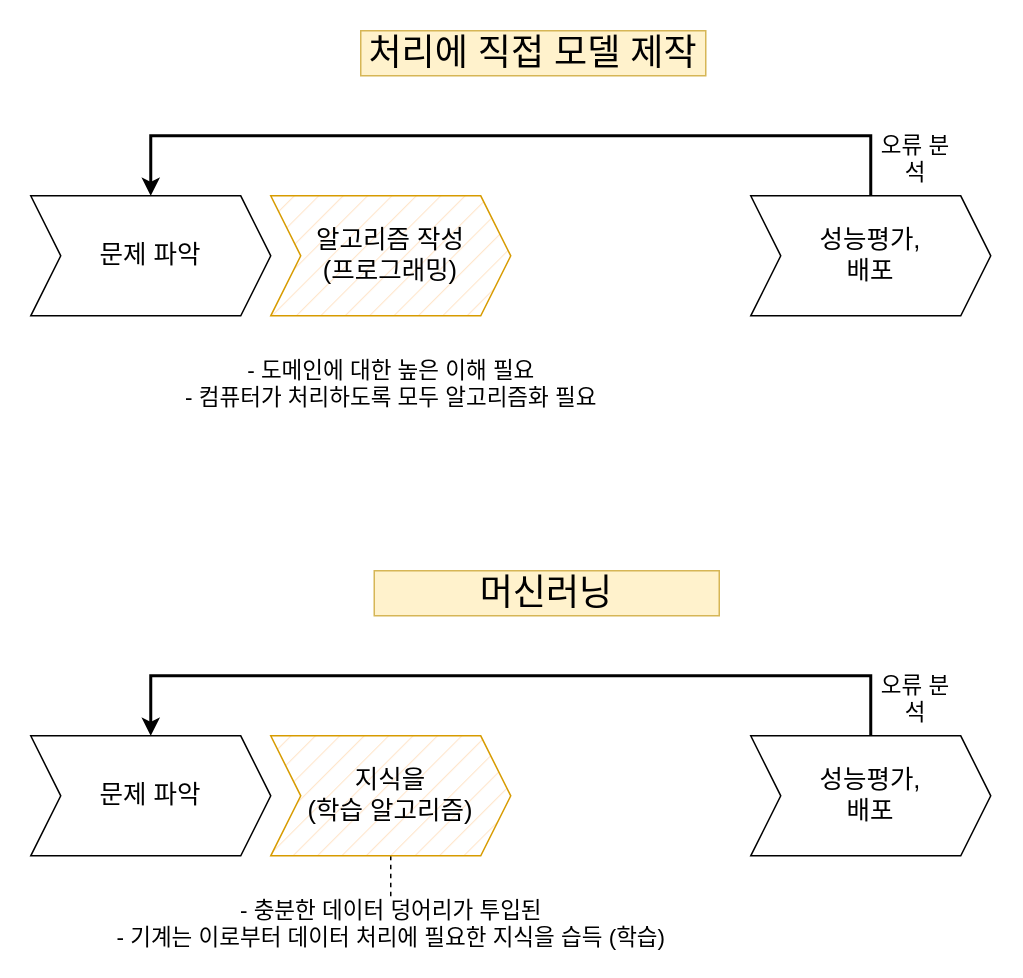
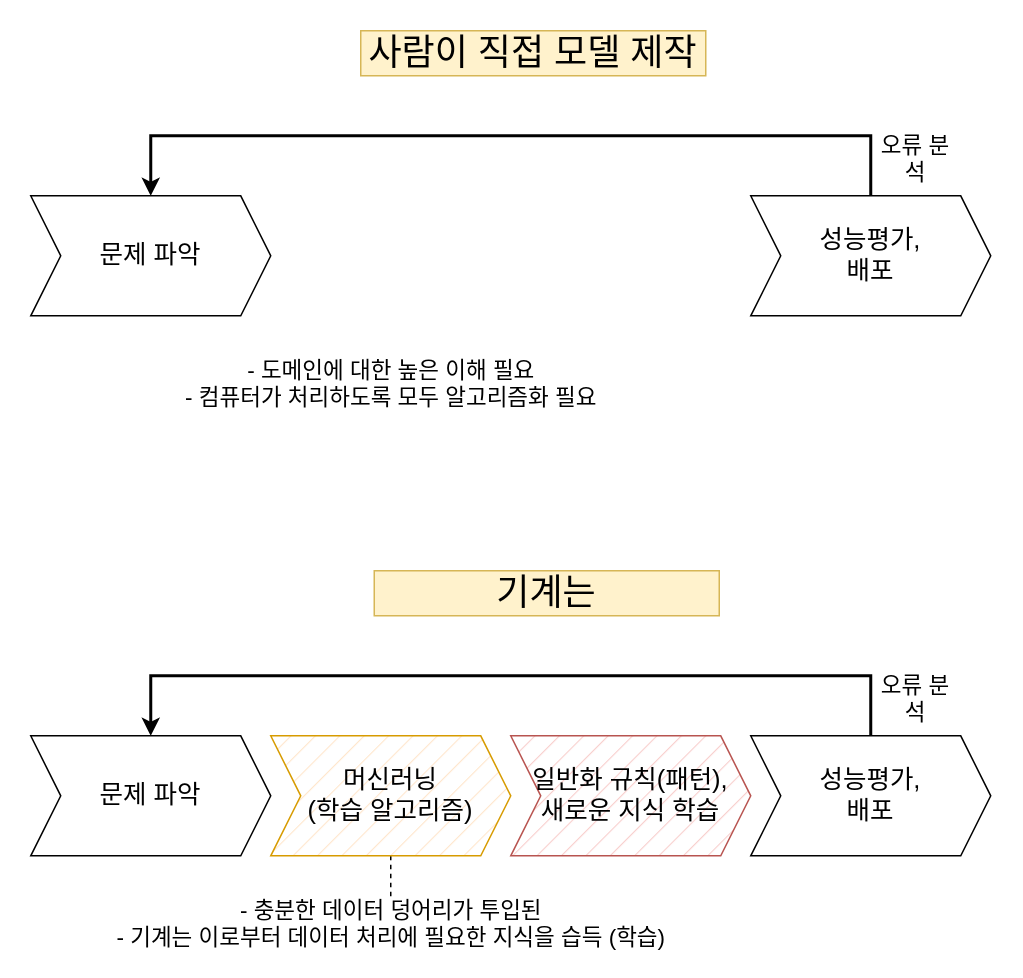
node "처리에 직접 모델 제작": label "처리에 직접 모델 제작" -> "사람이 직접 모델 제작"
node "알고리즘 작성 (프로그래밍)": removed
node "머신러닝": label "머신러닝" -> "기계는"
node "지식을 (학습 알고리즘)": label "지식을 (학습 알고리즘)" -> "머신러닝 (학습 알고리즘)"
node "일반화 규칙(패턴), 새로운 지식 학습": added
